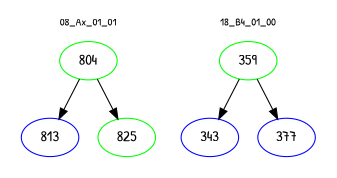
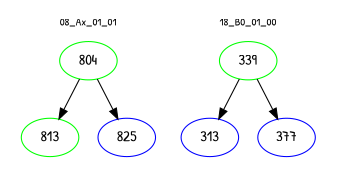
cluster "18_B4_01_00": label "18_B4_01_00" -> "18_B0_01_00"
node "359": label "359" -> "339"
node "813": color blue -> green
node "825": color green -> blue
node "343": label "343" -> "313"
